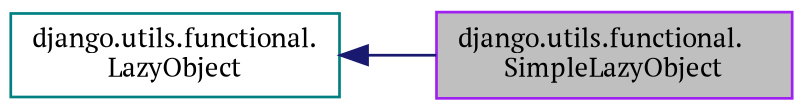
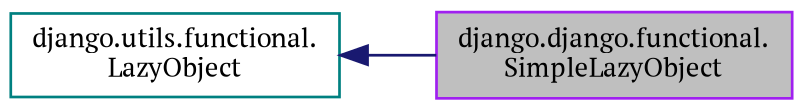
node "django.utils.functional. SimpleLazyObject": label "django.utils.functional. SimpleLazyObject" -> "django.django.functional. SimpleLazyObject"
